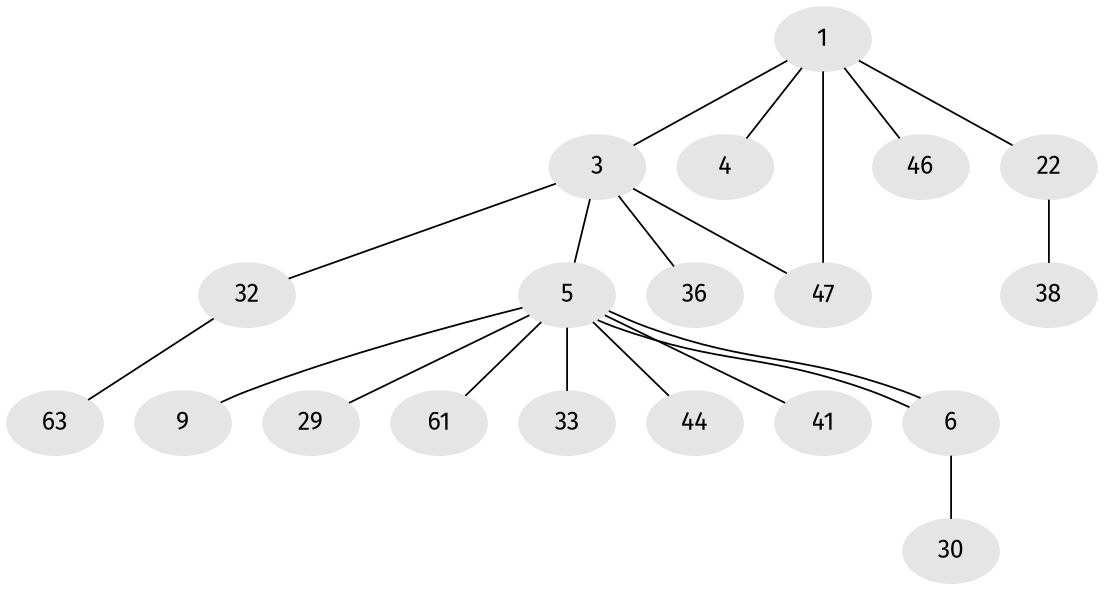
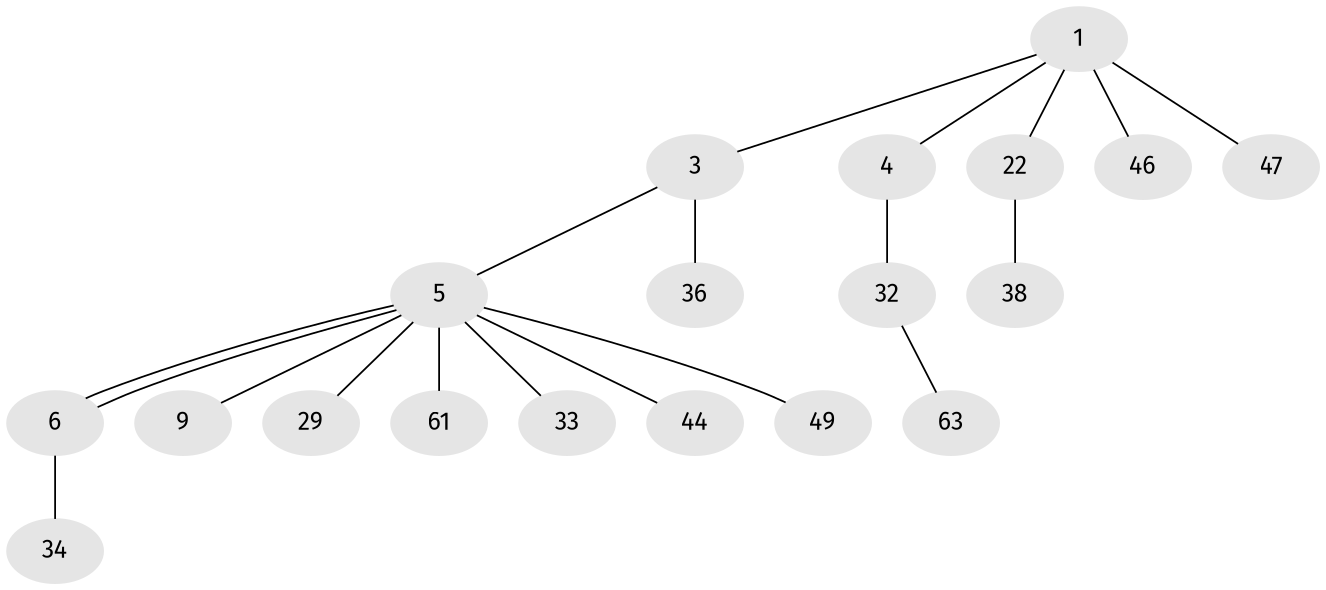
edge "3" -- "32": now "4" -- "32"
edge "3" -- "47": removed
node "41": label "41" -> "49"
node "30": label "30" -> "34"
